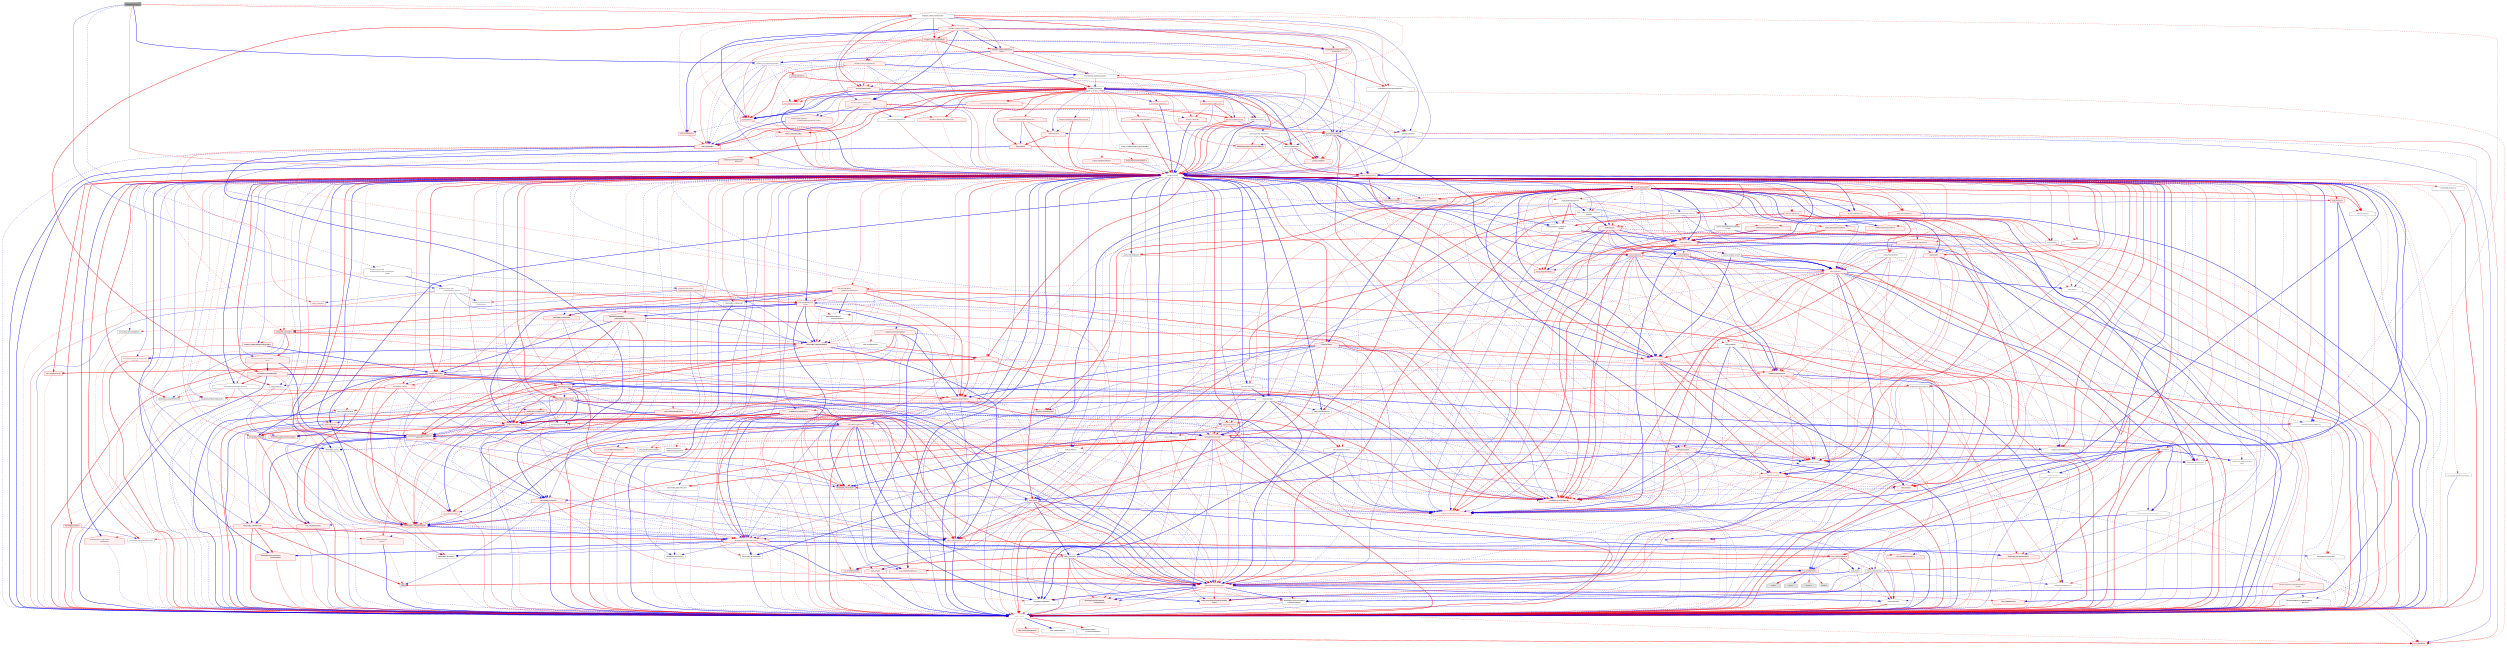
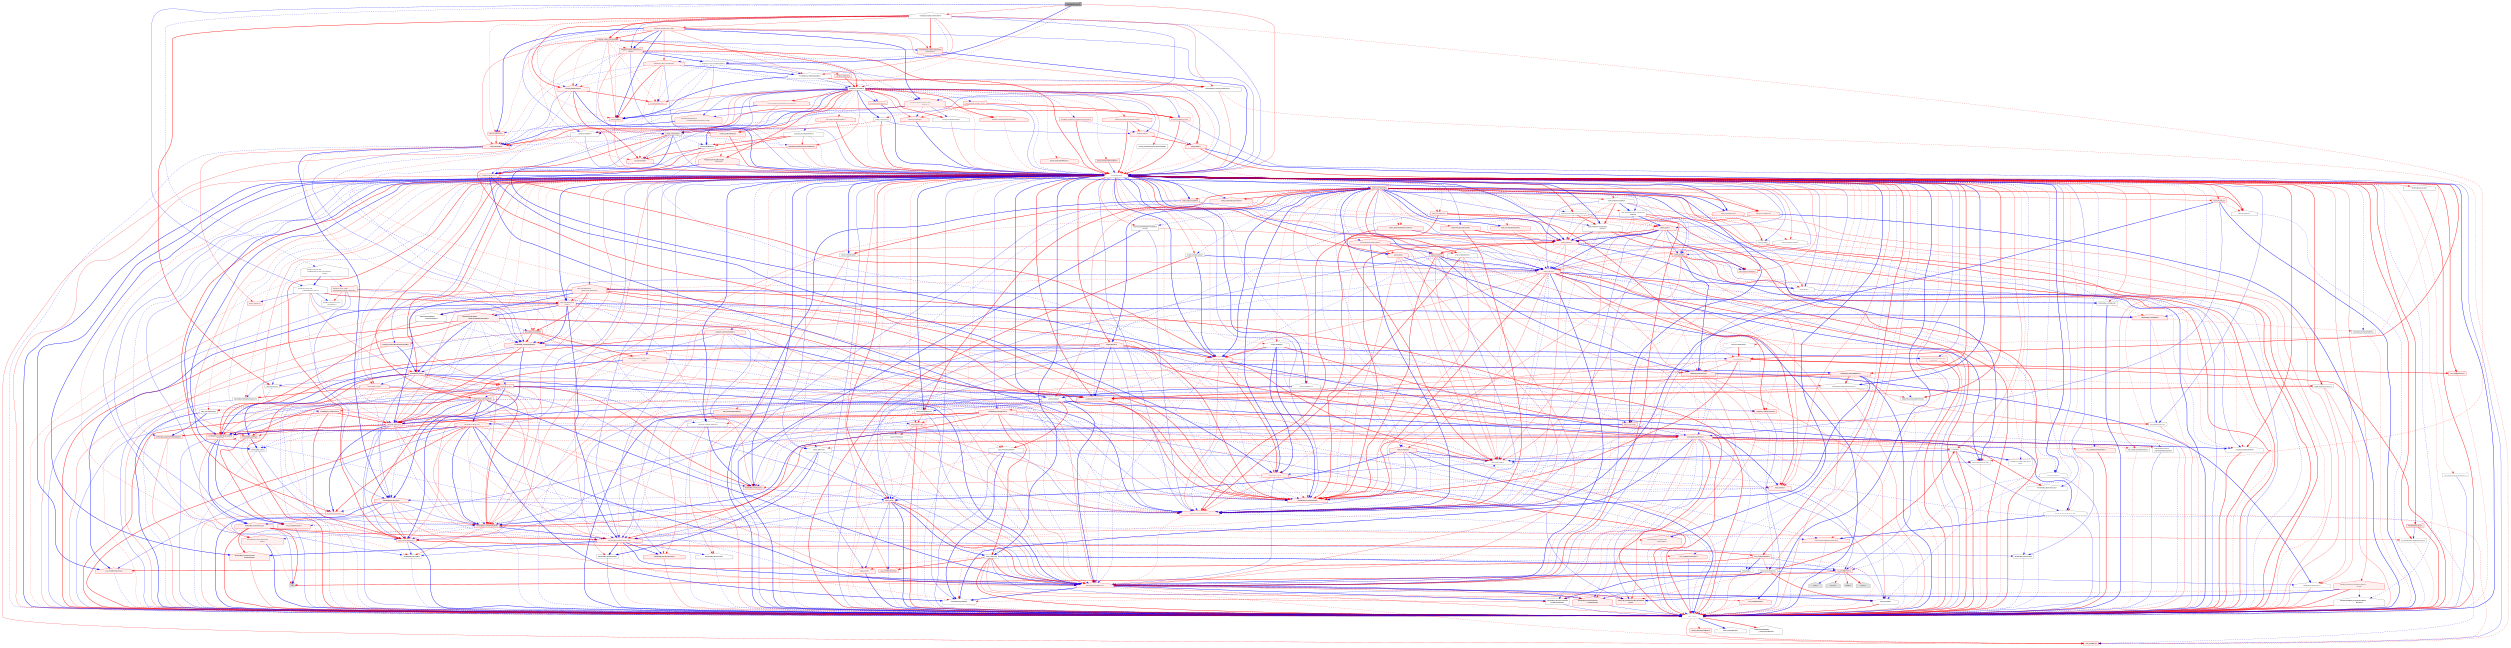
edge "CoreMinimal.h" -> "Math/BoxSphereBounds.h": removed
